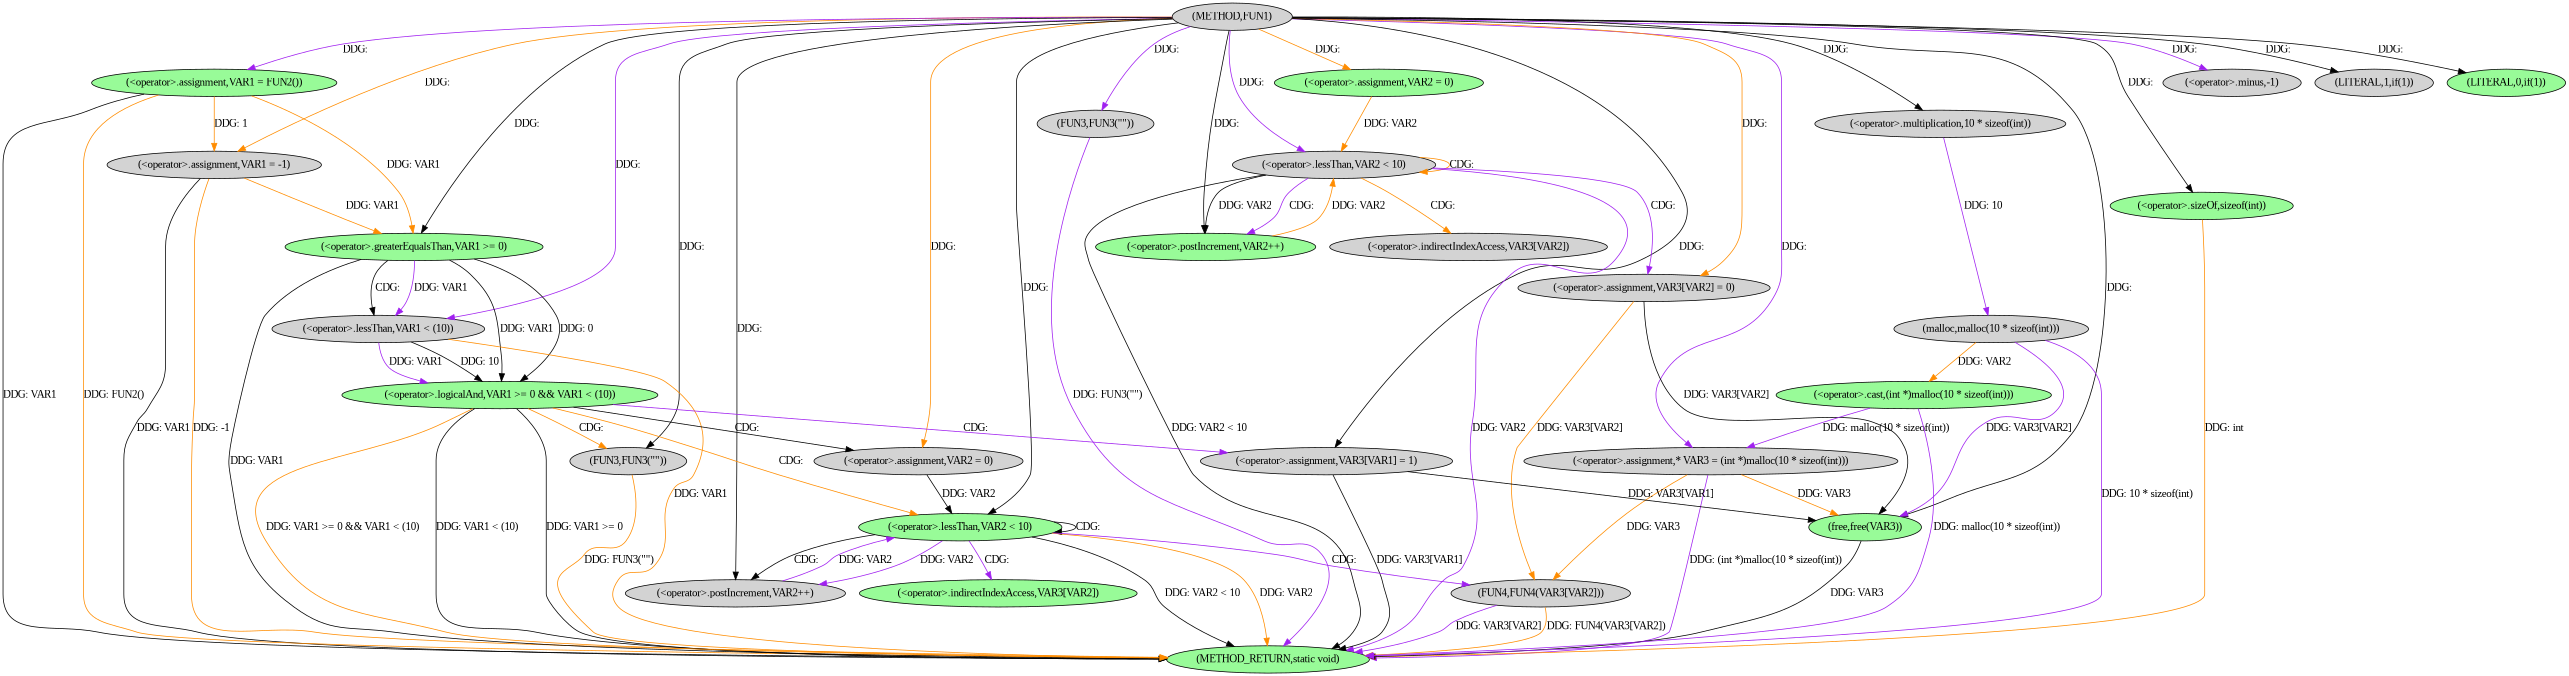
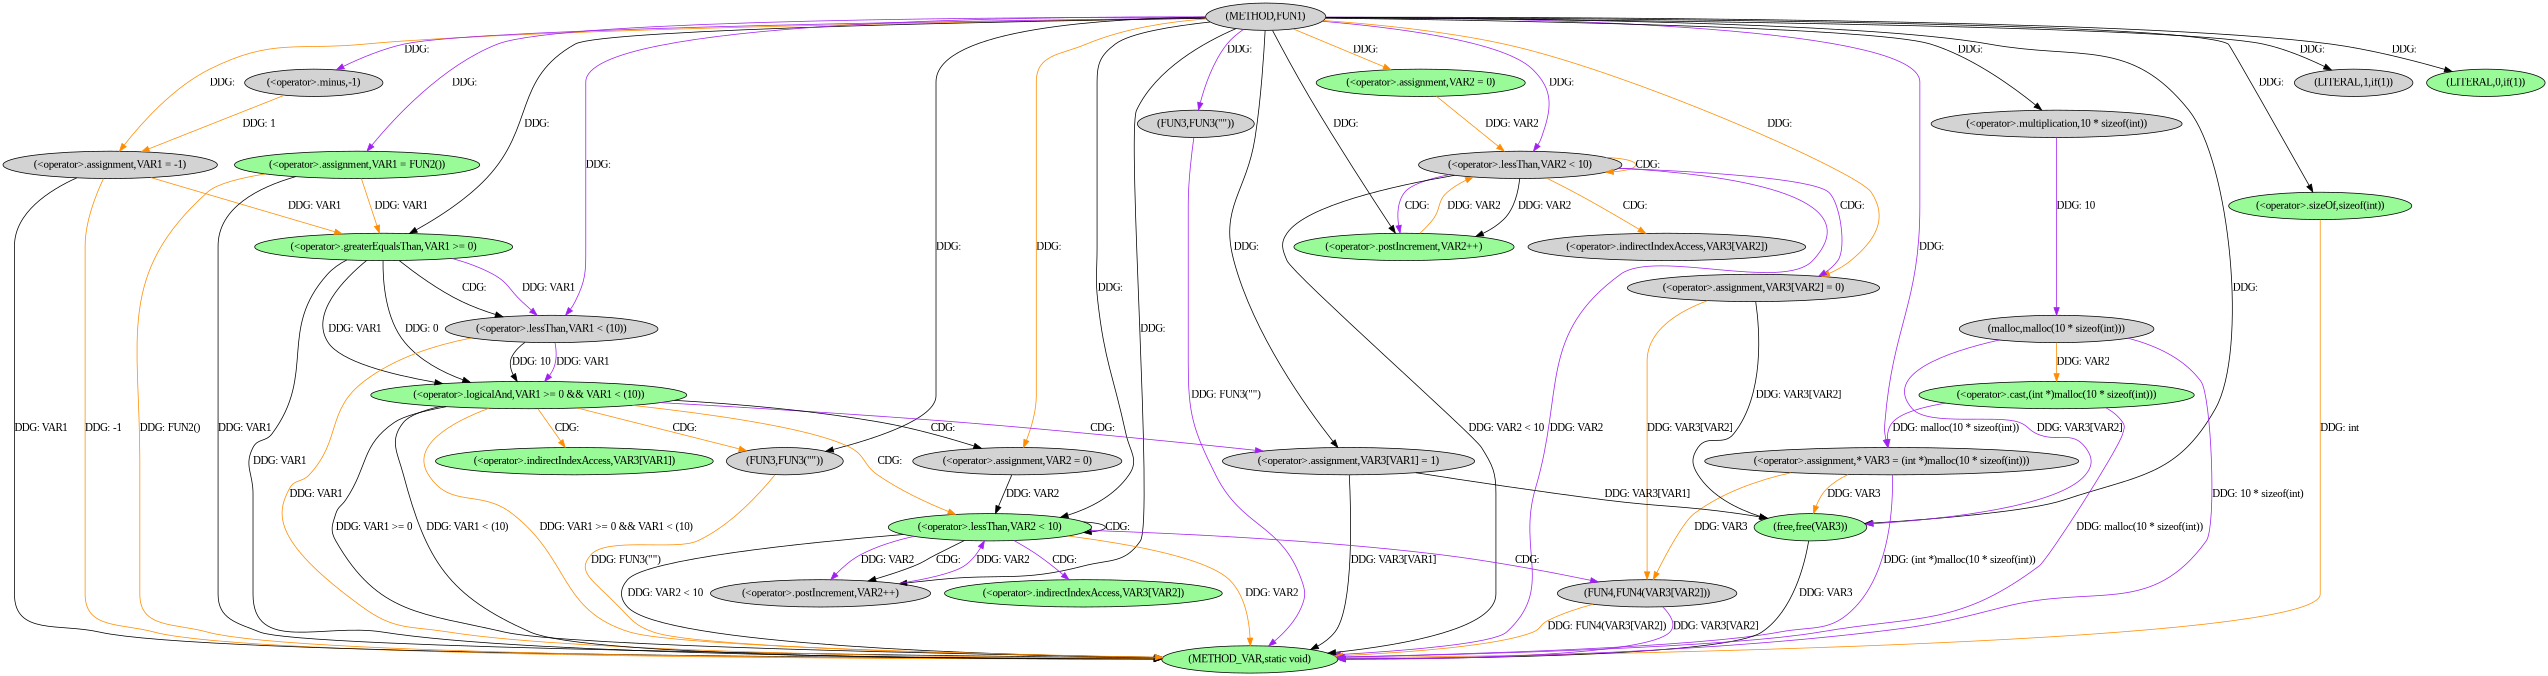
edge "(<operator>.assignment,VAR1 = FUN2())" -> "(<operator>.assignment,VAR1 = -1)": now "(<operator>.minus,-1)" -> "(<operator>.assignment,VAR1 = -1)"
node "(<operator>.indirectIndexAccess,VAR3[VAR1])": added
node "(METHOD_RETURN,static void)": label "(METHOD_RETURN,static void)" -> "(METHOD_VAR,static void)"
